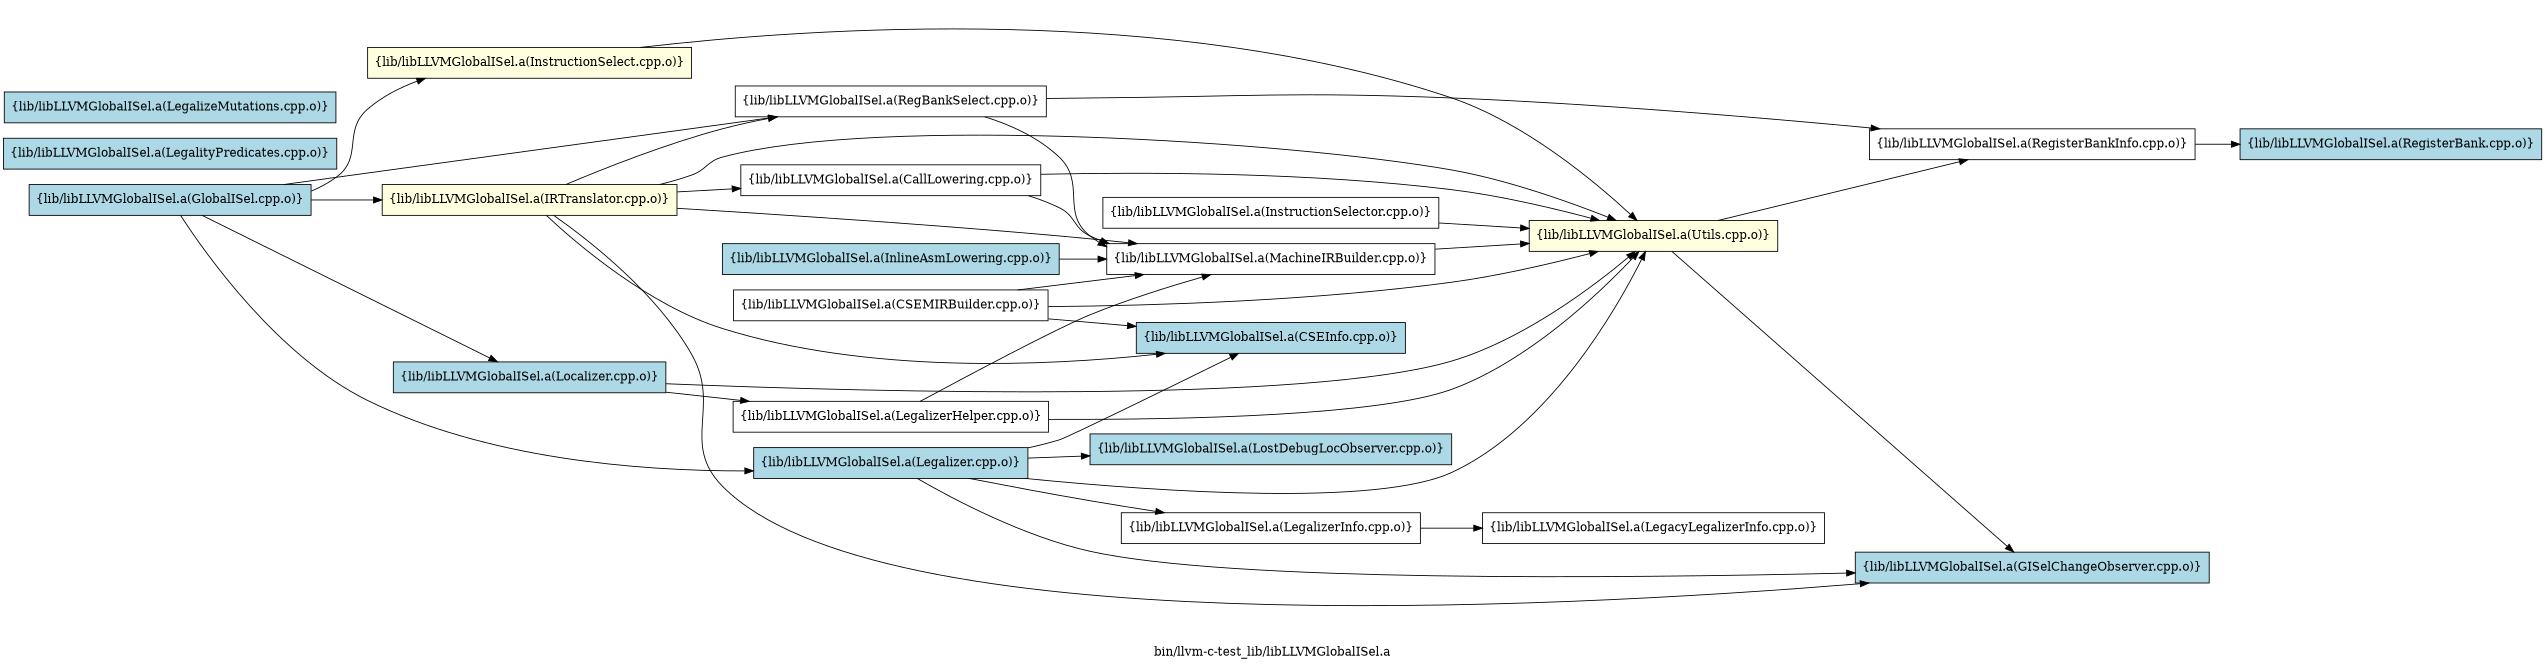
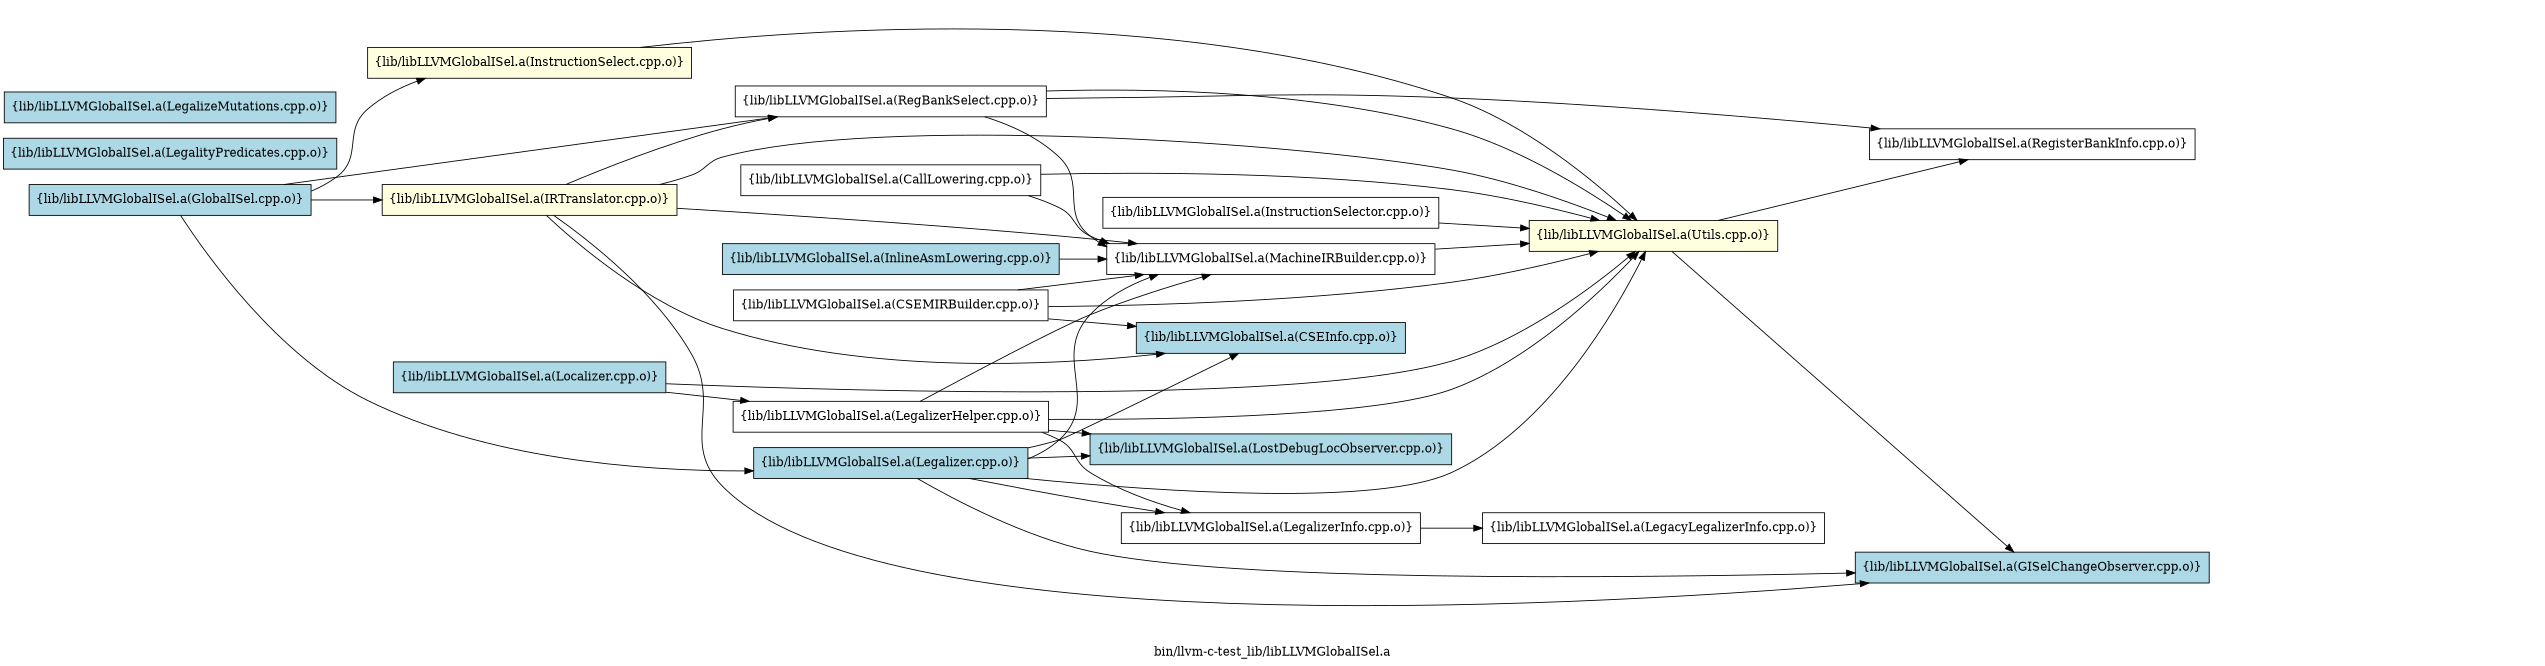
edge "{lib/libLLVMGlobalISel.a(RegBankSelect.cpp.o)}" -> "{lib/libLLVMGlobalISel.a(Utils.cpp.o)}": added
node "{lib/libLLVMGlobalISel.a(RegisterBank.cpp.o)}": removed
edge "{lib/libLLVMGlobalISel.a(IRTranslator.cpp.o)}" -> "{lib/libLLVMGlobalISel.a(CallLowering.cpp.o)}": removed
edge "{lib/libLLVMGlobalISel.a(GlobalISel.cpp.o)}" -> "{lib/libLLVMGlobalISel.a(Localizer.cpp.o)}": removed
edge "{lib/libLLVMGlobalISel.a(Legalizer.cpp.o)}" -> "{lib/libLLVMGlobalISel.a(MachineIRBuilder.cpp.o)}": added
edge "{lib/libLLVMGlobalISel.a(LegalizerHelper.cpp.o)}" -> "{lib/libLLVMGlobalISel.a(LostDebugLocObserver.cpp.o)}": added
edge "{lib/libLLVMGlobalISel.a(LegalizerHelper.cpp.o)}" -> "{lib/libLLVMGlobalISel.a(LegalizerInfo.cpp.o)}": added
